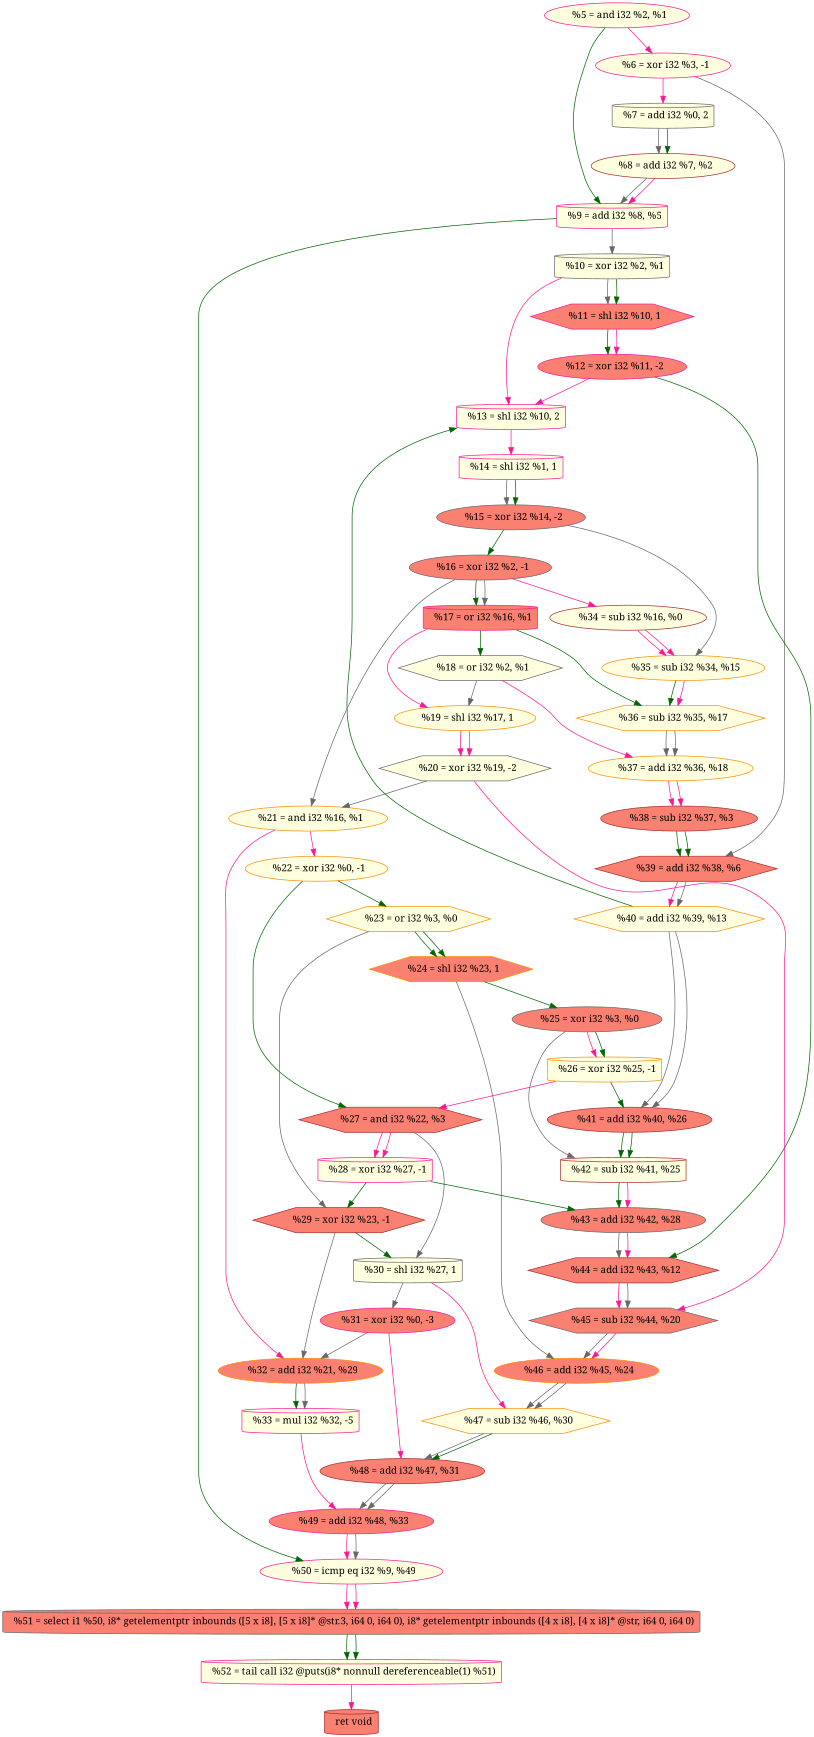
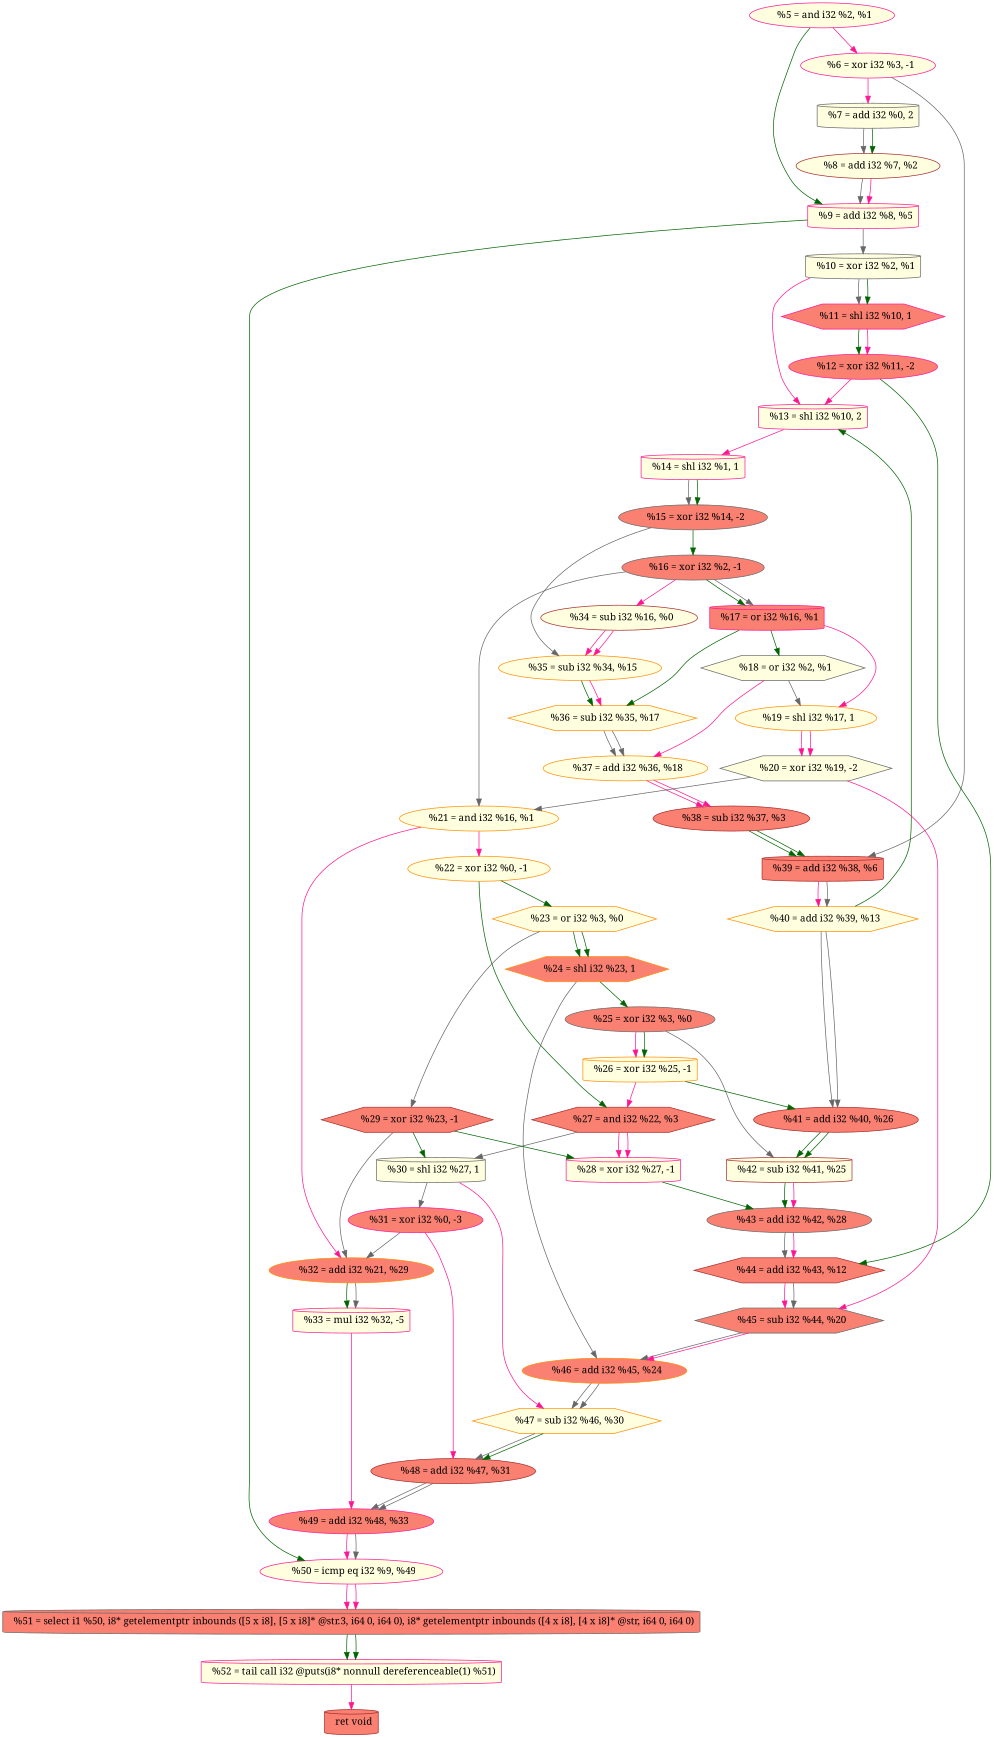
node "%39 = add i32 %38, %6": shape hexagon -> cylinder
edge "%28 = xor i32 %27, -1" -> "%29 = xor i32 %23, -1": reversed
